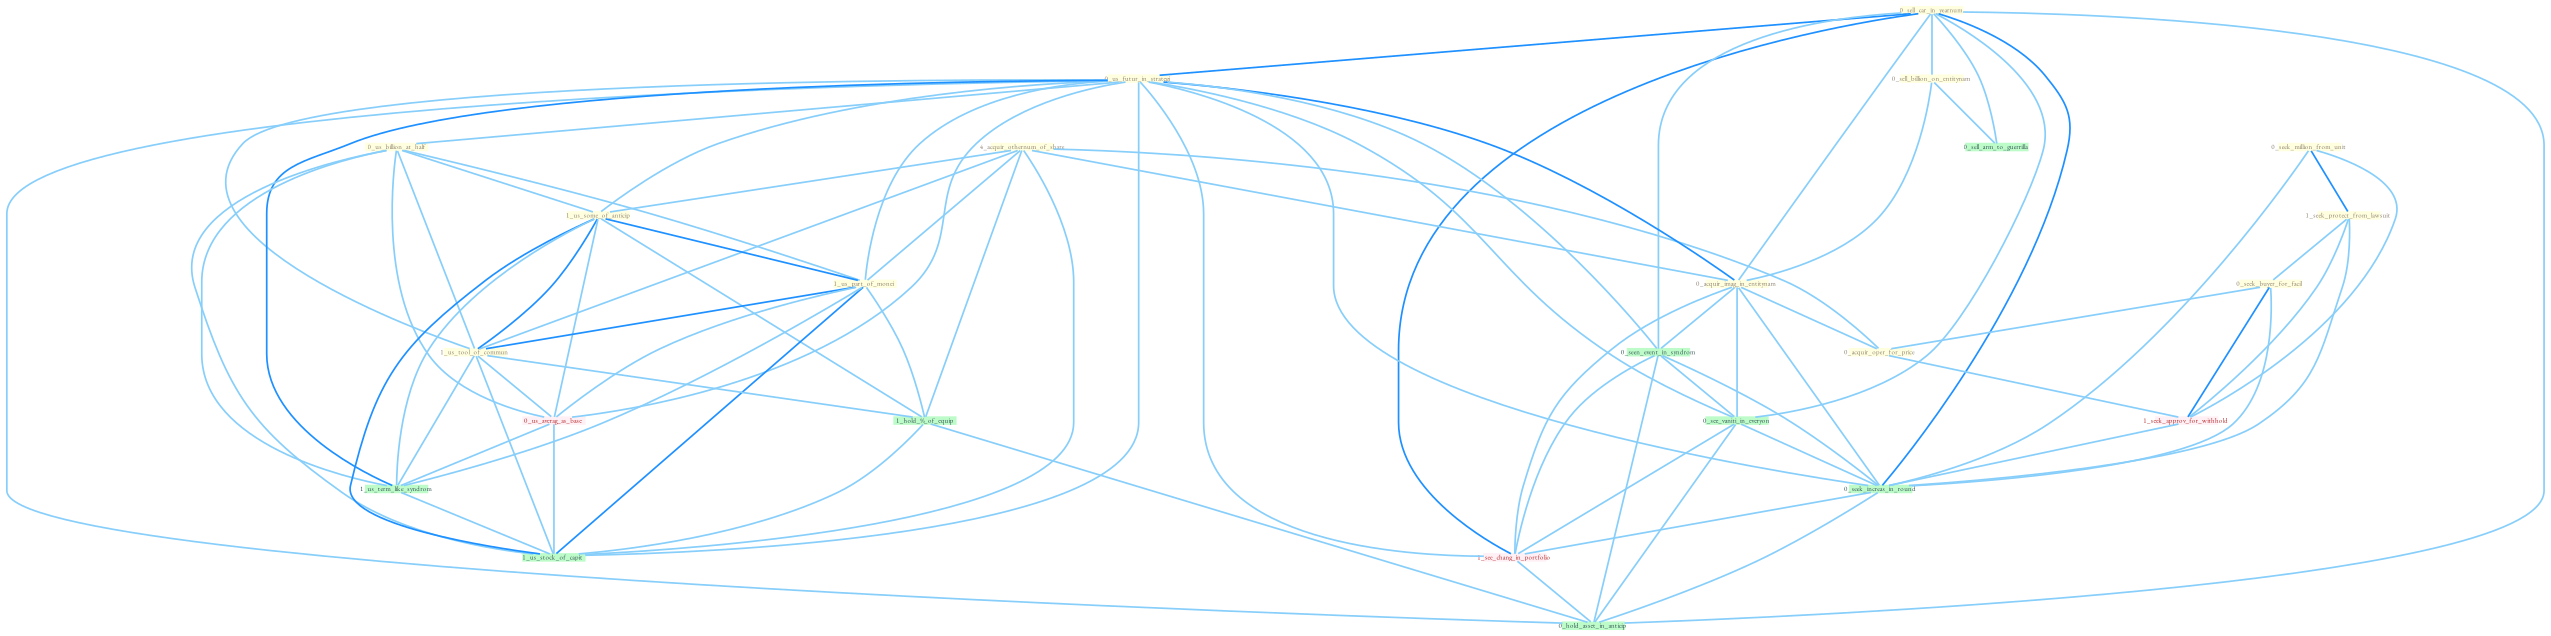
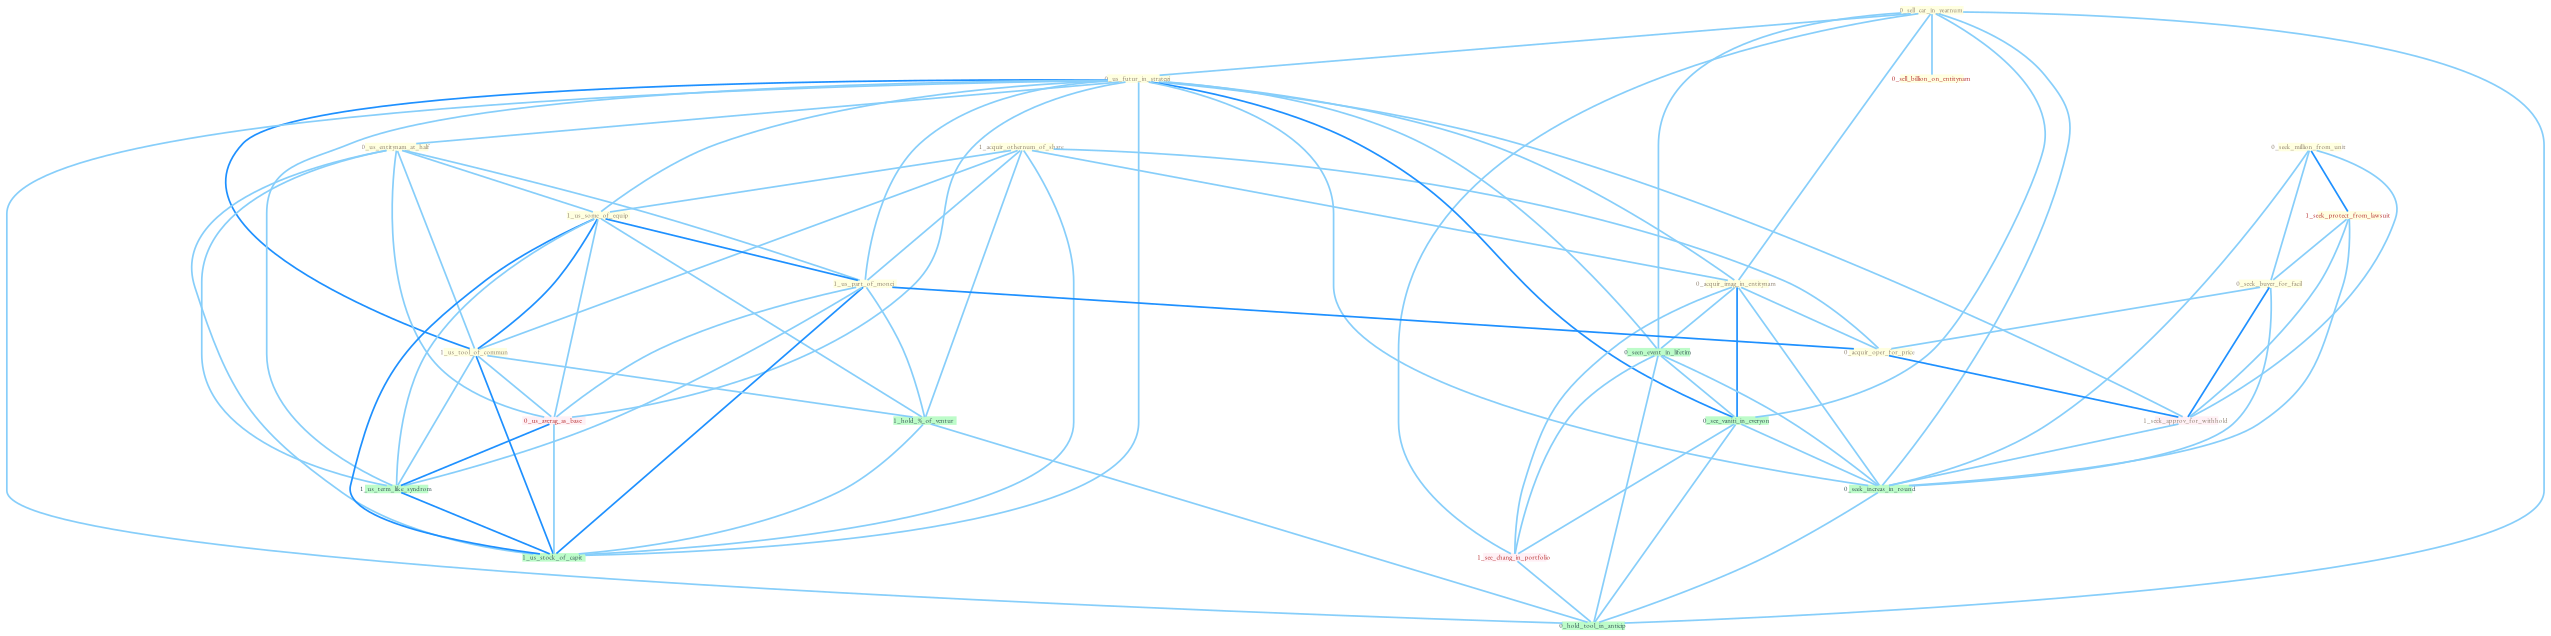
edge "0_sell_car_in_yearnum" -- "0_us_futur_in_strategi": color #1e90ff -> #87cefa
node "0_sell_billion_on_entitynam": fontcolor #8b7d6b -> #b22222
edge "0_us_futur_in_strategi" -- "1_us_term_like_syndrom": color #1e90ff -> #87cefa
edge "0_us_futur_in_strategi" -- "0_acquir_imag_in_entitynam": color #1e90ff -> #87cefa
node "0_us_billion_at_half": label "0_us_billion_at_half" -> "0_us_entitynam_at_half"
node "4_acquir_othernum_of_share": label "4_acquir_othernum_of_share" -> "1_acquir_othernum_of_share"
node "0_sell_arm_to_guerrilla": removed
edge "0_us_futur_in_strategi" -- "1_us_tool_of_commun": color #87cefa -> #1e90ff
edge "0_sell_car_in_yearnum" -- "1_see_chang_in_portfolio": color #1e90ff -> #87cefa
node "1_us_some_of_anticip": label "1_us_some_of_anticip" -> "1_us_some_of_equip"
edge "0_seek_million_from_unit" -- "0_seek_buyer_for_facil": added
node "1_seek_protect_from_lawsuit": fontcolor #8b7d6b -> #b22222
edge "0_sell_billion_on_entitynam" -- "0_acquir_imag_in_entitynam": removed
edge "0_sell_car_in_yearnum" -- "0_seek_increas_in_round": color #1e90ff -> #87cefa
edge "0_us_futur_in_strategi" -- "0_see_vaniti_in_everyon": color #87cefa -> #1e90ff
edge "1_us_part_of_monei" -- "1_us_tool_of_commun": now "1_us_part_of_monei" -- "0_acquir_oper_for_price"
node "0_seen_event_in_syndrom": label "0_seen_event_in_syndrom" -> "0_seen_event_in_lifetim"
edge "0_acquir_imag_in_entitynam" -- "0_see_vaniti_in_everyon": color #87cefa -> #1e90ff
edge "0_acquir_oper_for_price" -- "1_seek_approv_for_withhold": color #87cefa -> #1e90ff
edge "0_us_futur_in_strategi" -- "1_see_chang_in_portfolio": now "0_us_futur_in_strategi" -- "1_seek_approv_for_withhold"
node "1_hold_%_of_equip": label "1_hold_%_of_equip" -> "1_hold_%_of_ventur"
node "1_seek_approv_for_withhold": fontcolor #b22222 -> #8b7d6b
edge "0_us_averag_as_base" -- "1_us_term_like_syndrom": color #87cefa -> #1e90ff
edge "1_us_tool_of_commun" -- "1_us_stock_of_capit": color #87cefa -> #1e90ff
edge "1_us_term_like_syndrom" -- "1_us_stock_of_capit": color #87cefa -> #1e90ff
edge "0_seek_increas_in_round" -- "1_see_chang_in_portfolio": removed
node "0_hold_asset_in_anticip": label "0_hold_asset_in_anticip" -> "0_hold_tool_in_anticip"
